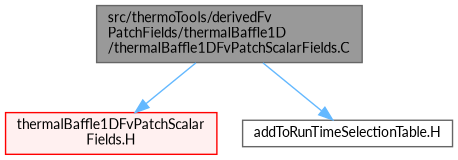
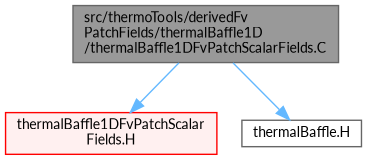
node "addToRunTimeSelectionTable.H": label "addToRunTimeSelectionTable.H" -> "thermalBaffle.H"
